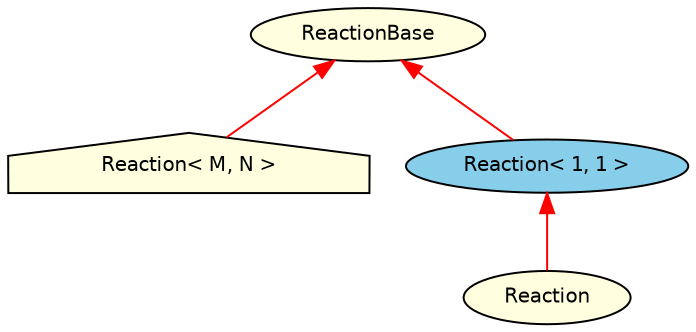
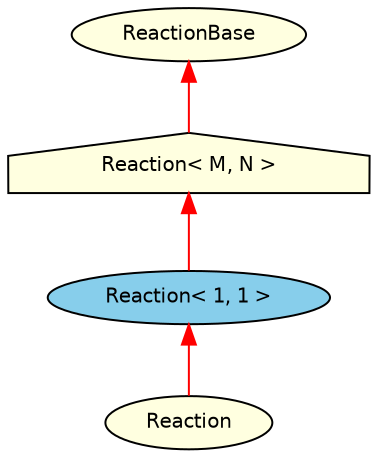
edge "Reaction< 1, 1 >" -> "ReactionBase": now "Reaction< 1, 1 >" -> "Reaction< M, N >"
